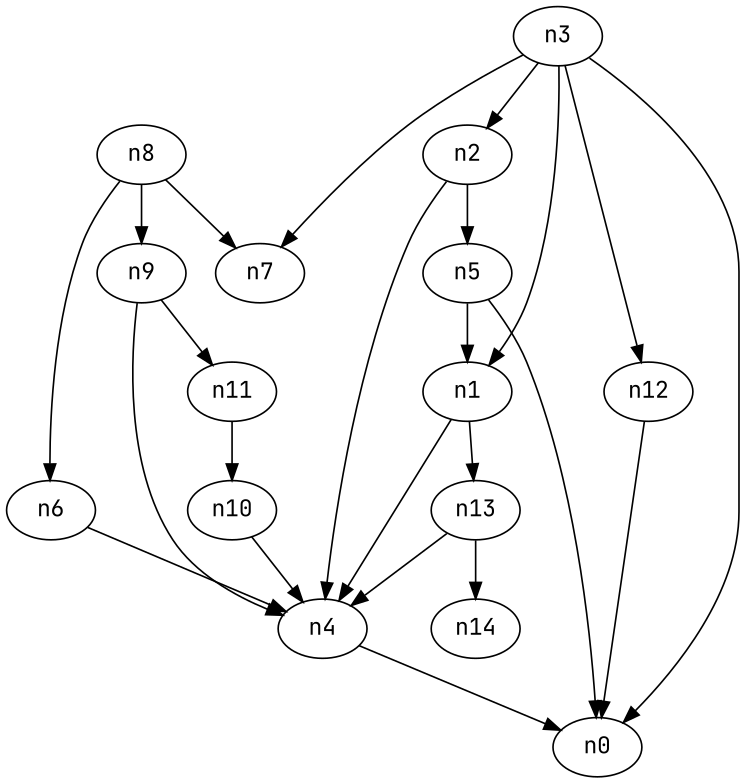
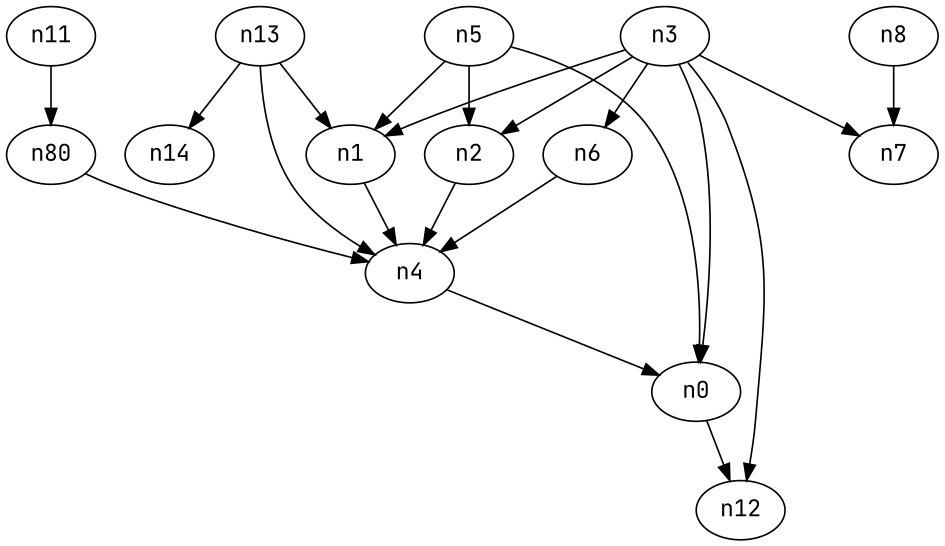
edge "n2" -> "n5": reversed
node "n9": removed
edge "n8" -> "n6": now "n3" -> "n6"
edge "n1" -> "n13": reversed
node "n10": label "n10" -> "n80"
edge "n12" -> "n0": reversed
